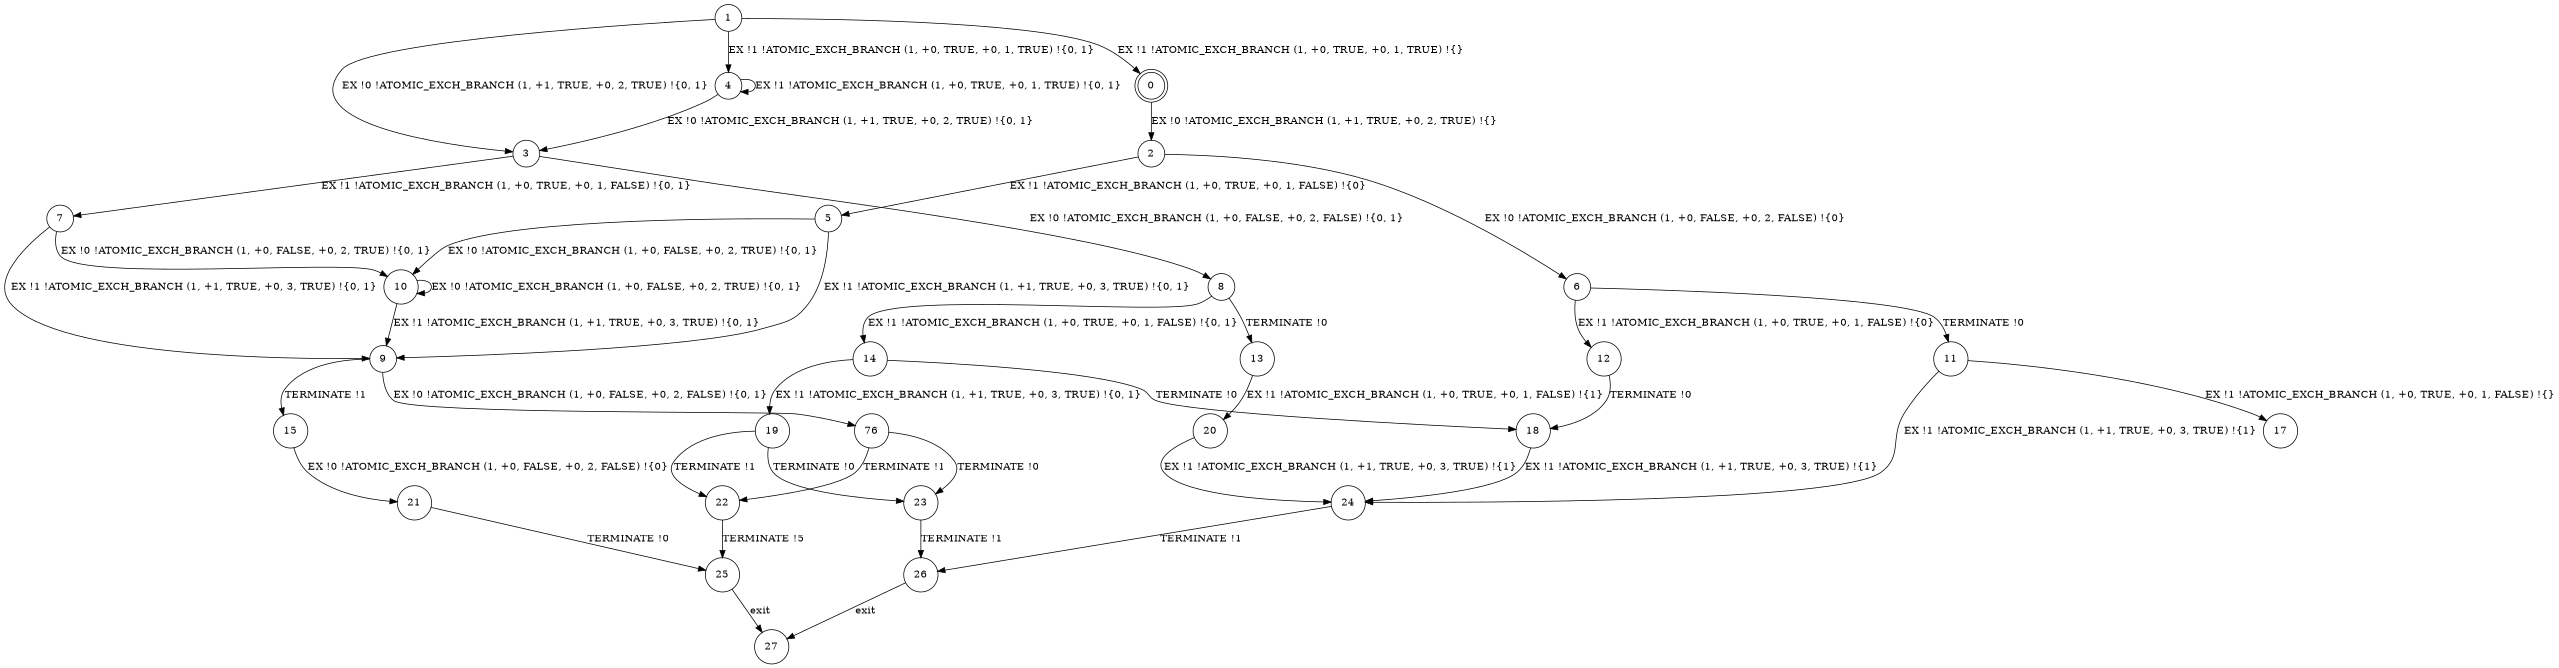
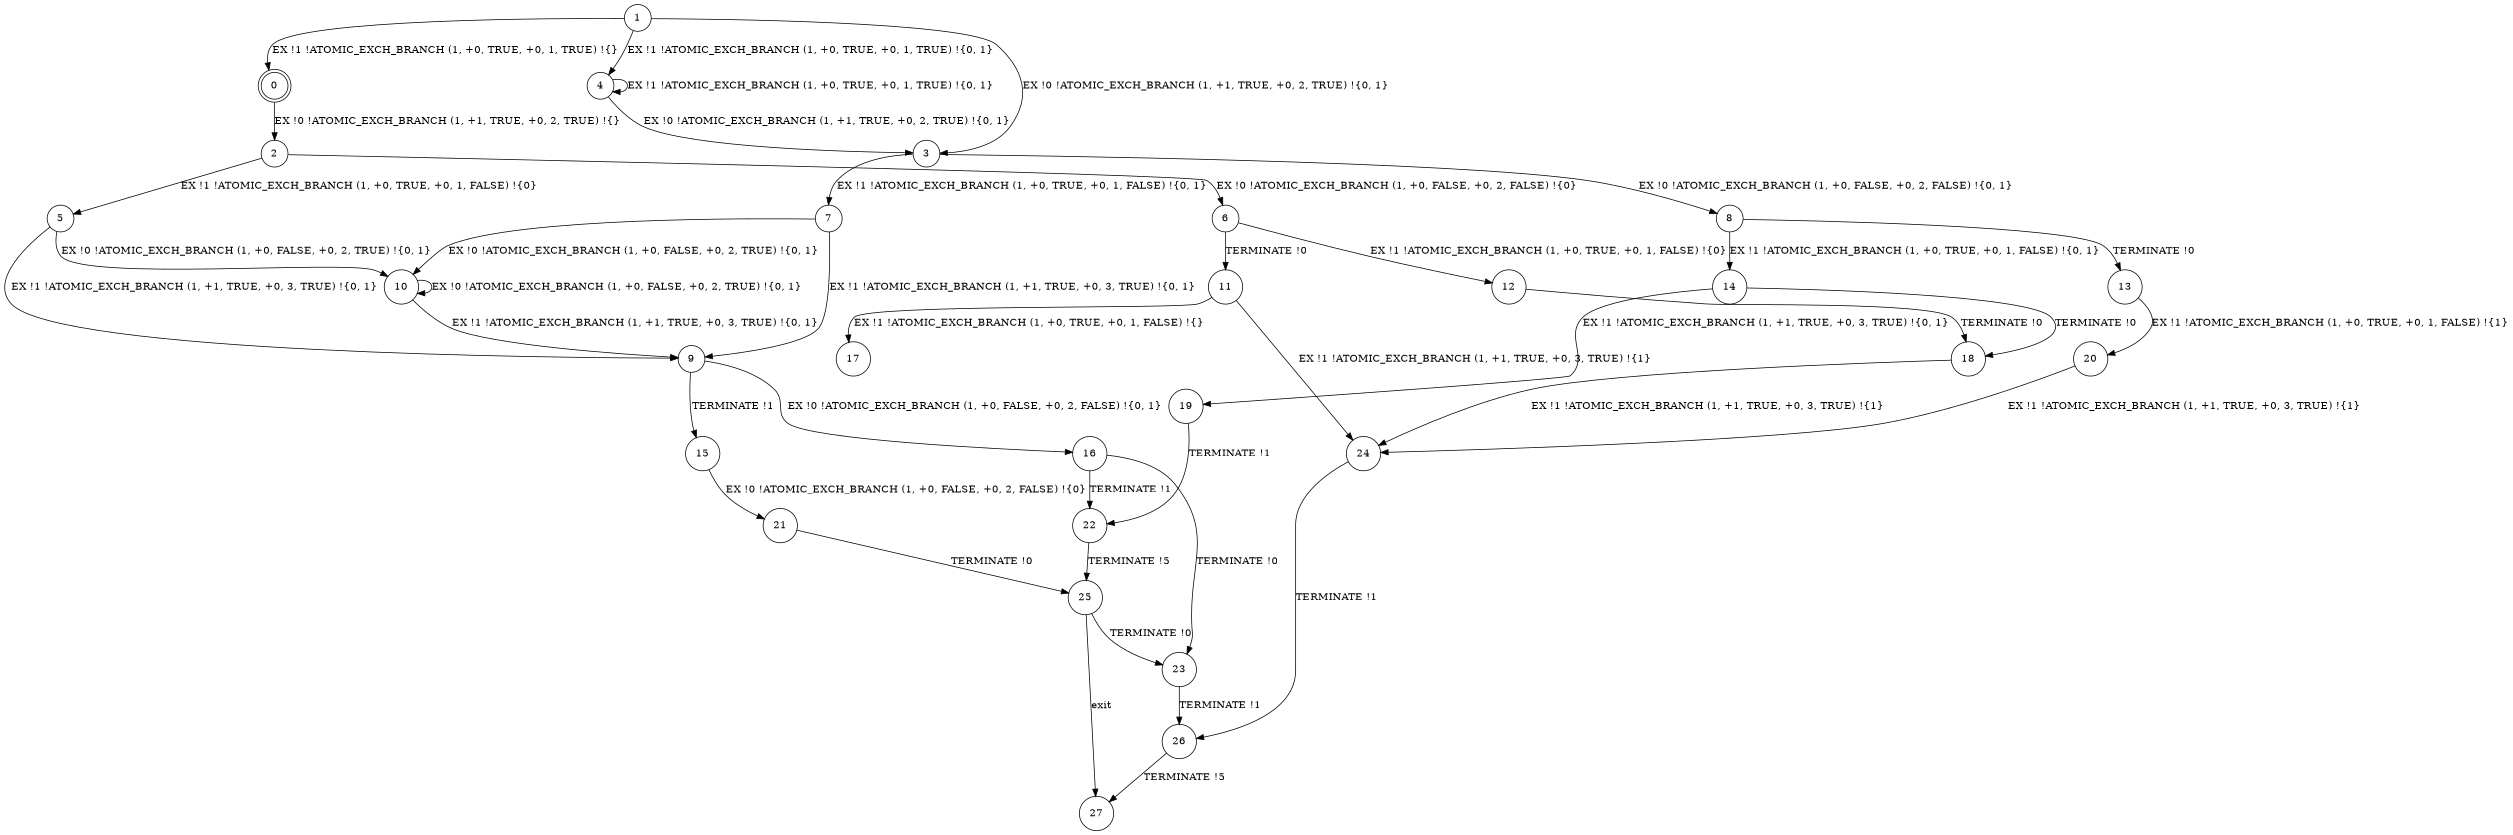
node "76": label "76" -> "16"
edge "19" -> "23": now "25" -> "23"
edge "26" -> "27": label "exit" -> "TERMINATE !5"
